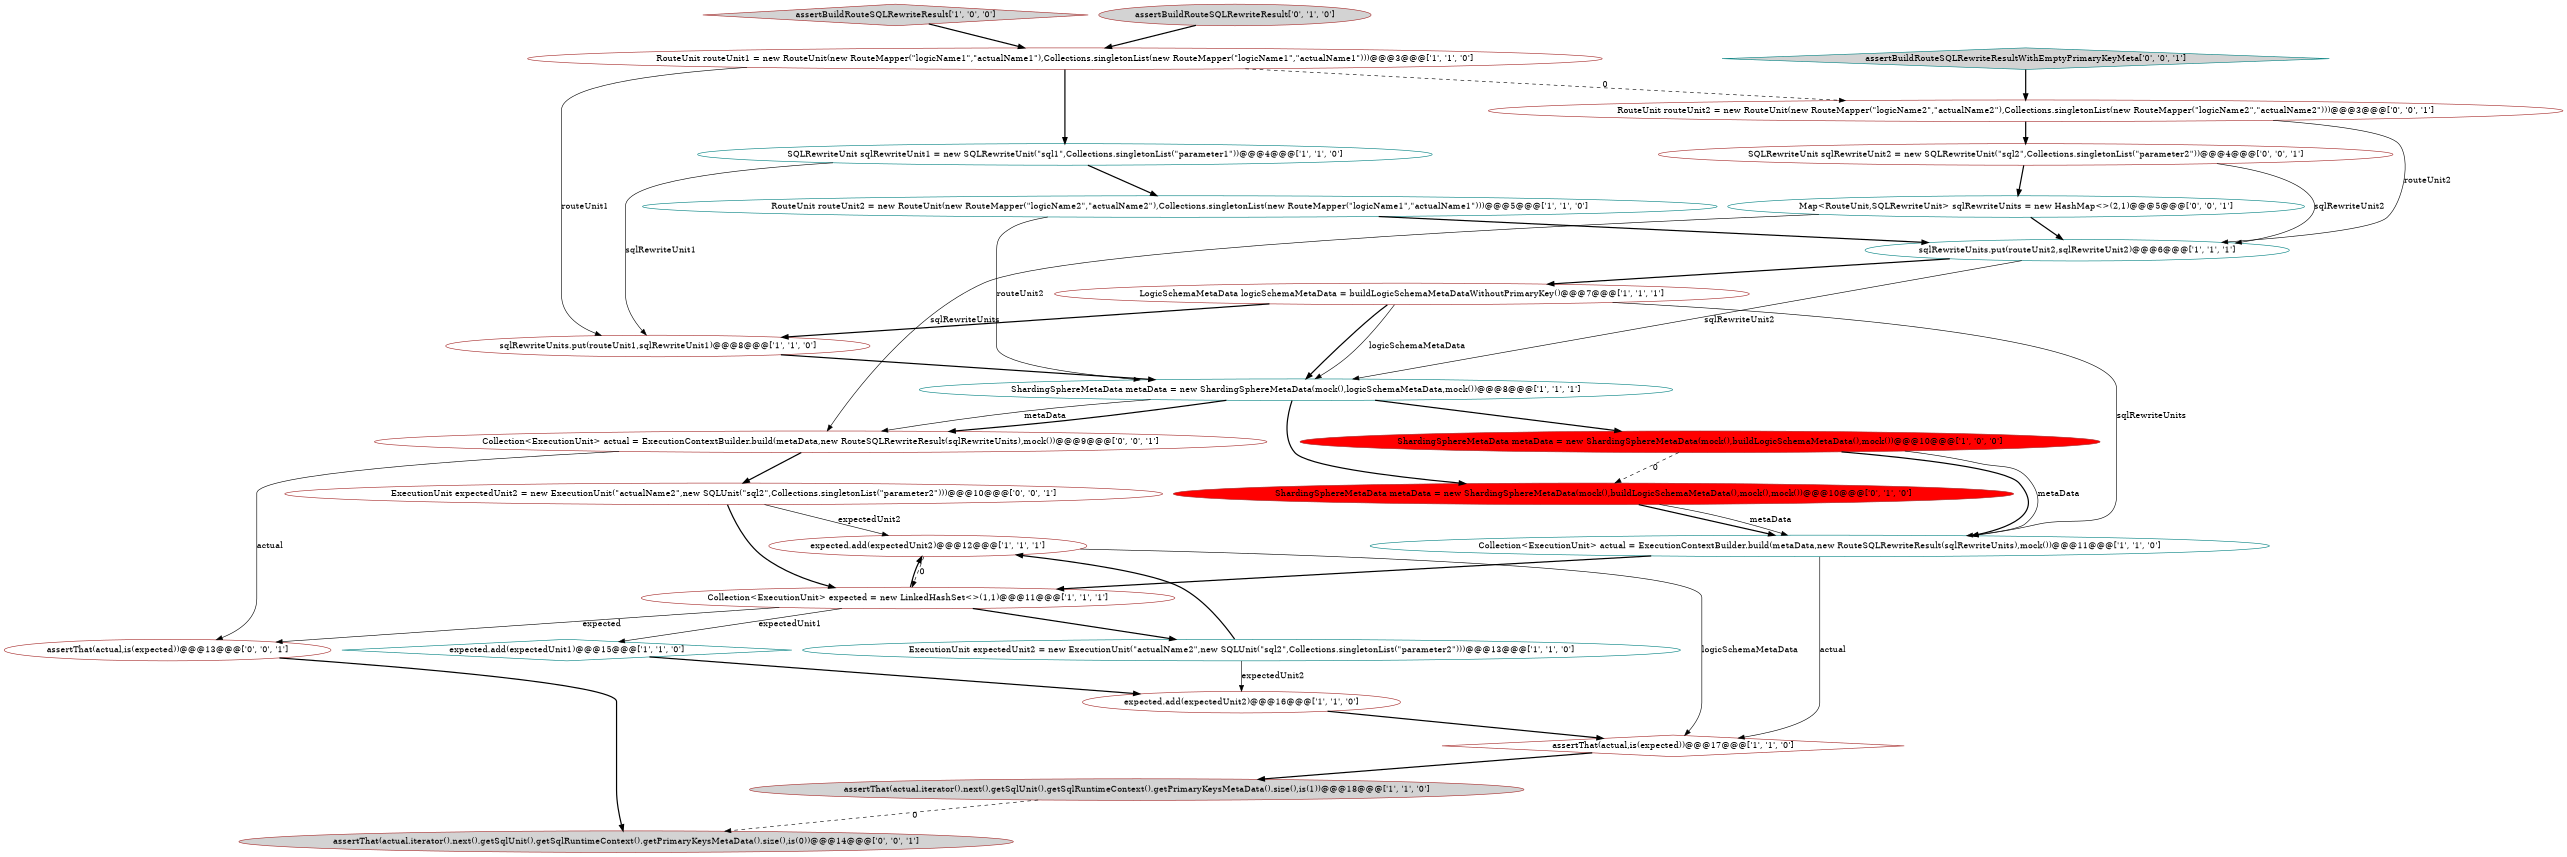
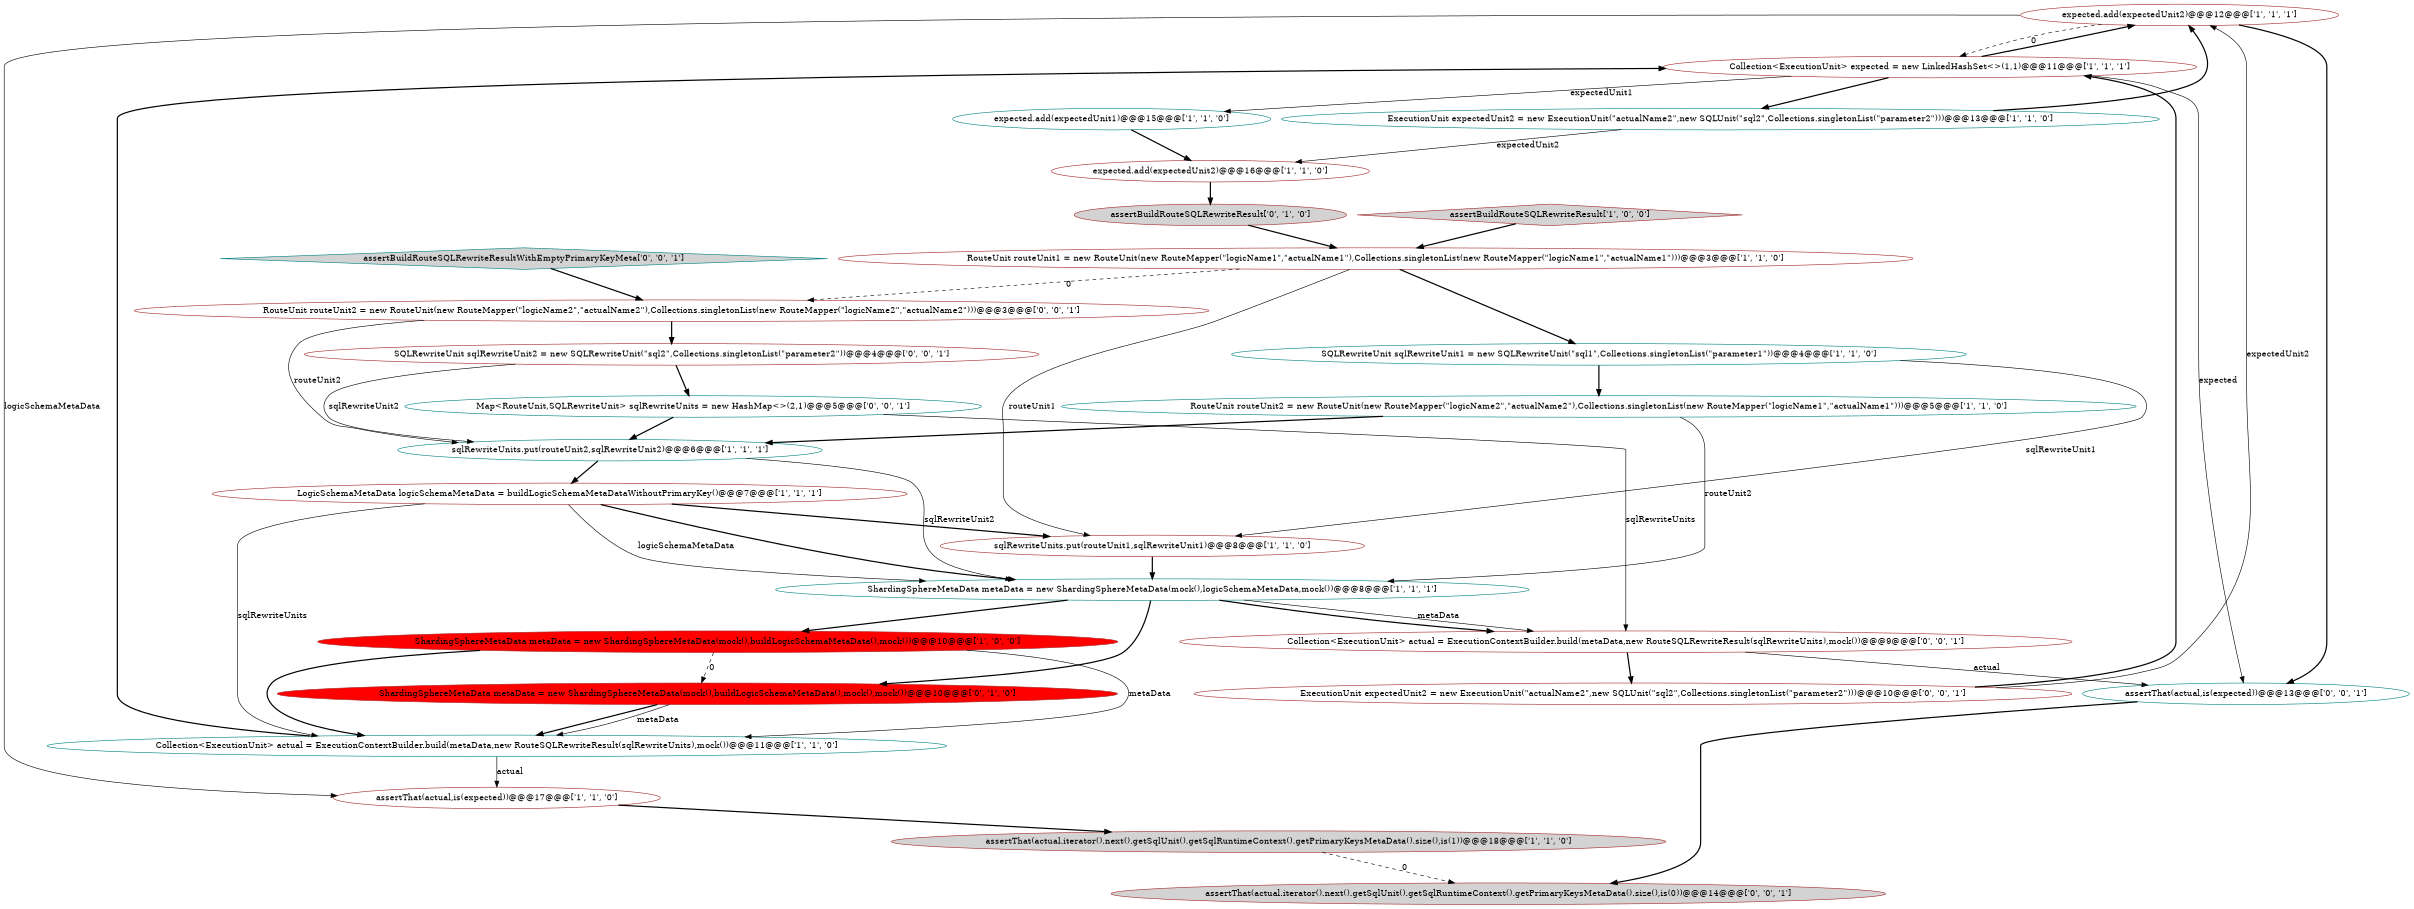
edge "expected.add(expectedUnit2)@@@12@@@['1', '1', '1']" -> "assertThat(actual,is(expected))@@@13@@@['0', '0', '1']": added
node "assertThat(actual,is(expected))@@@13@@@['0', '0', '1']": color brown -> teal
node "expected.add(expectedUnit1)@@@15@@@['1', '1', '0']": shape diamond -> ellipse
edge "expected.add(expectedUnit2)@@@16@@@['1', '1', '0']" -> "assertThat(actual,is(expected))@@@17@@@['1', '1', '0']": now "expected.add(expectedUnit2)@@@16@@@['1', '1', '0']" -> "assertBuildRouteSQLRewriteResult['0', '1', '0']"
node "assertThat(actual,is(expected))@@@17@@@['1', '1', '0']": shape diamond -> ellipse
